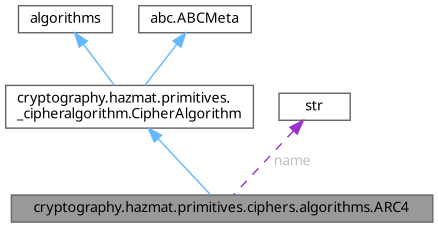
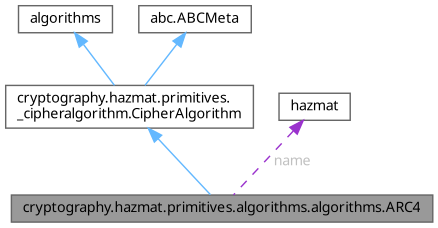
node "str": label "str" -> "hazmat"
node "cryptography.hazmat.primitives.ciphers.algorithms.ARC4": label "cryptography.hazmat.primitives.ciphers.algorithms.ARC4" -> "cryptography.hazmat.primitives.algorithms.algorithms.ARC4"
